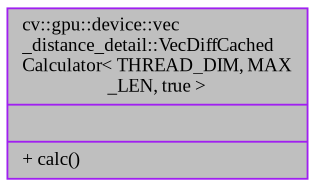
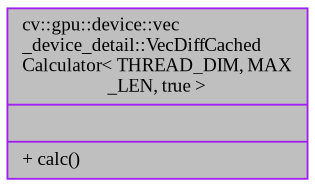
node "cv::gpu::device::vec": text "_distance_detail::VecDiffCached" -> "_device_detail::VecDiffCached"
